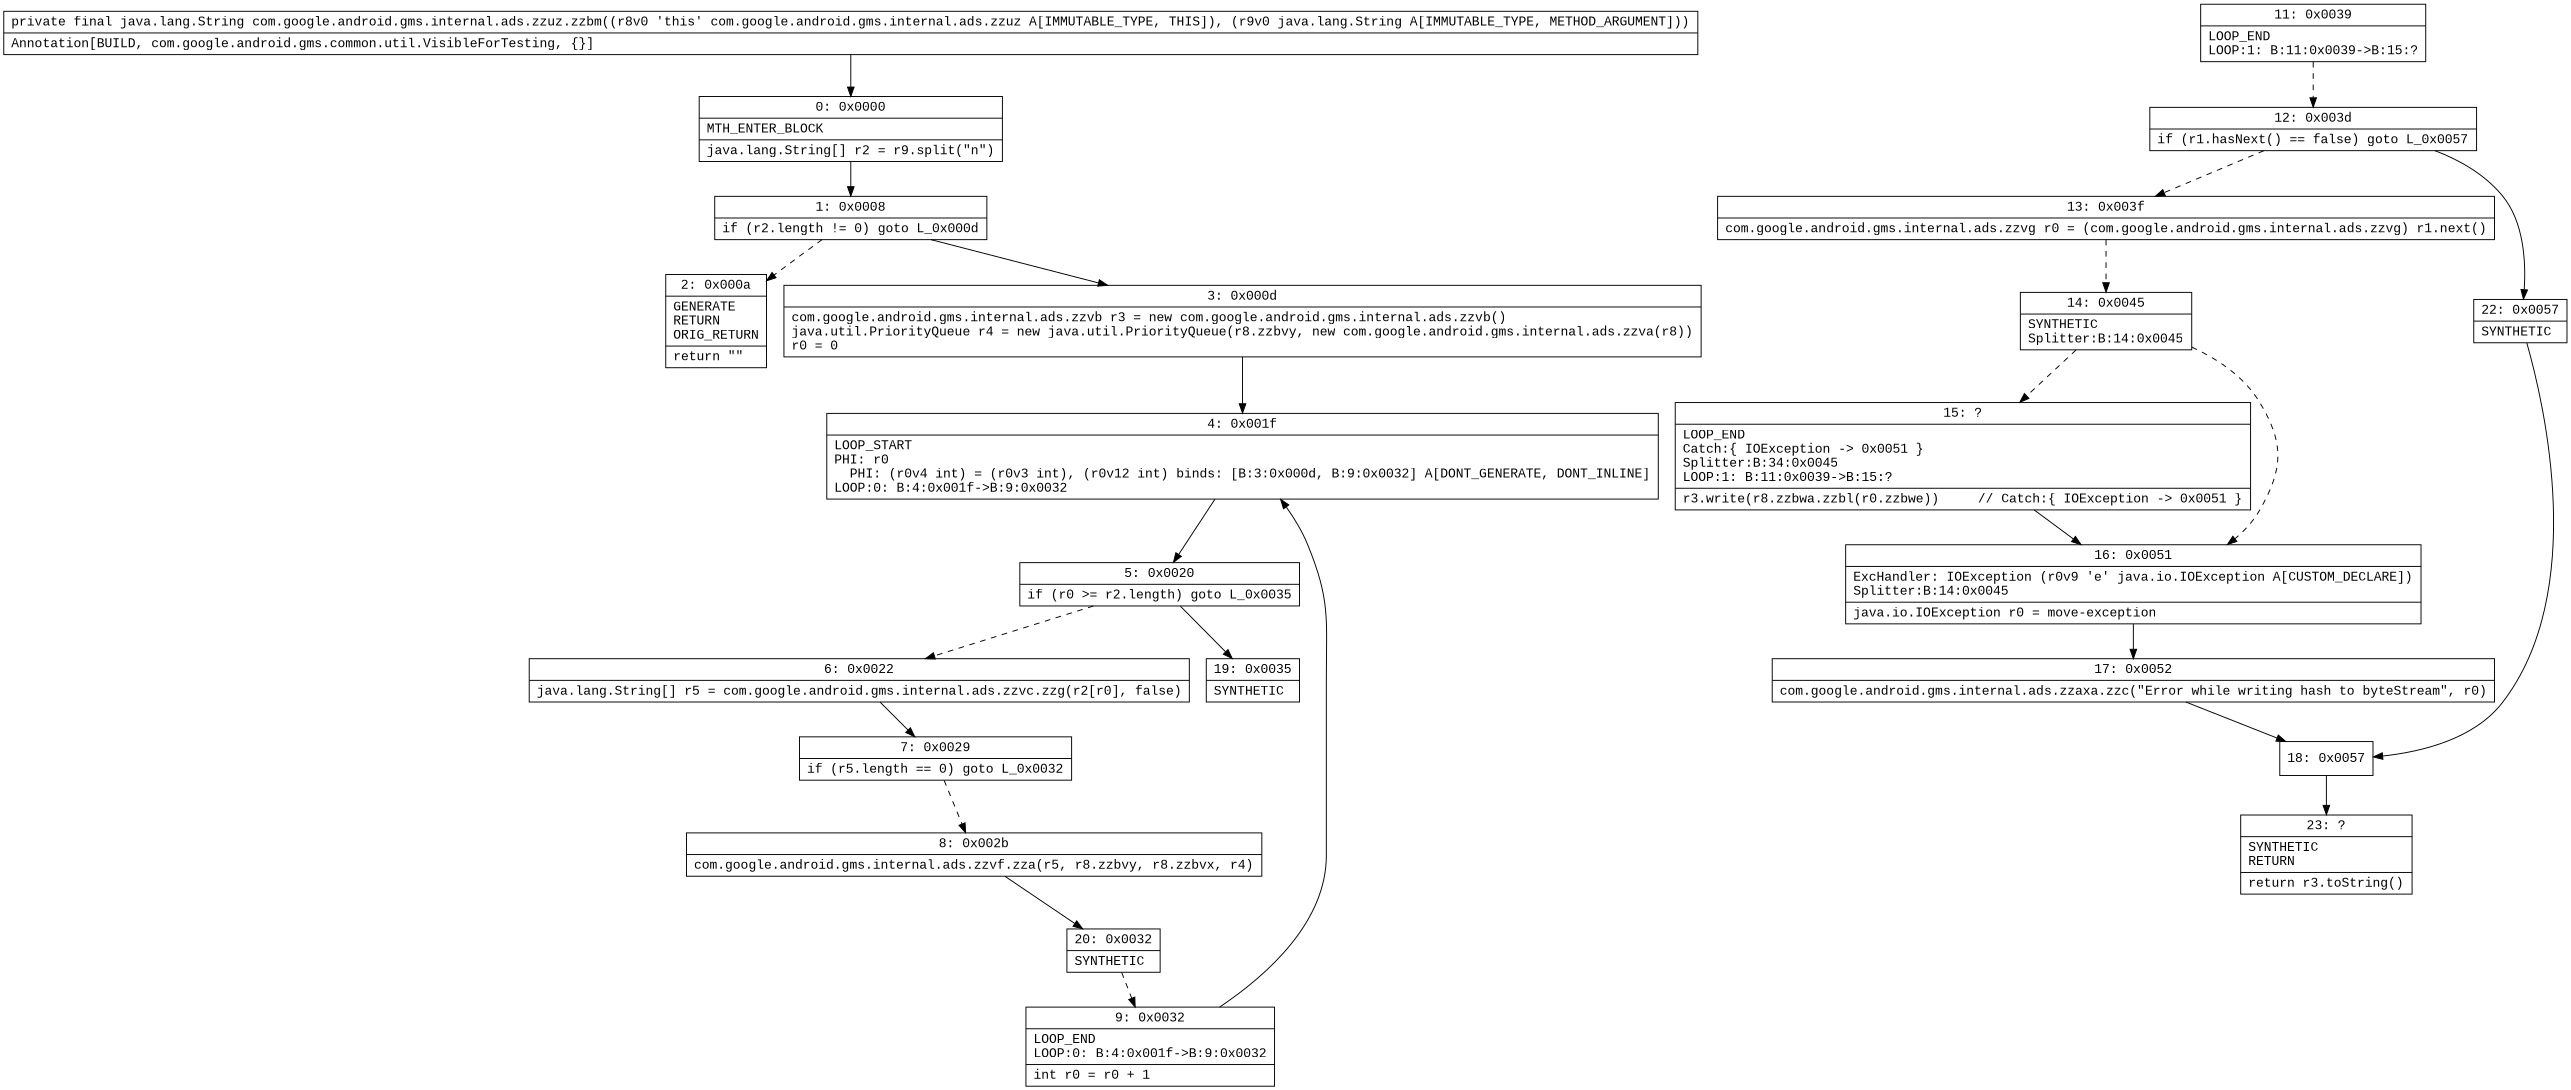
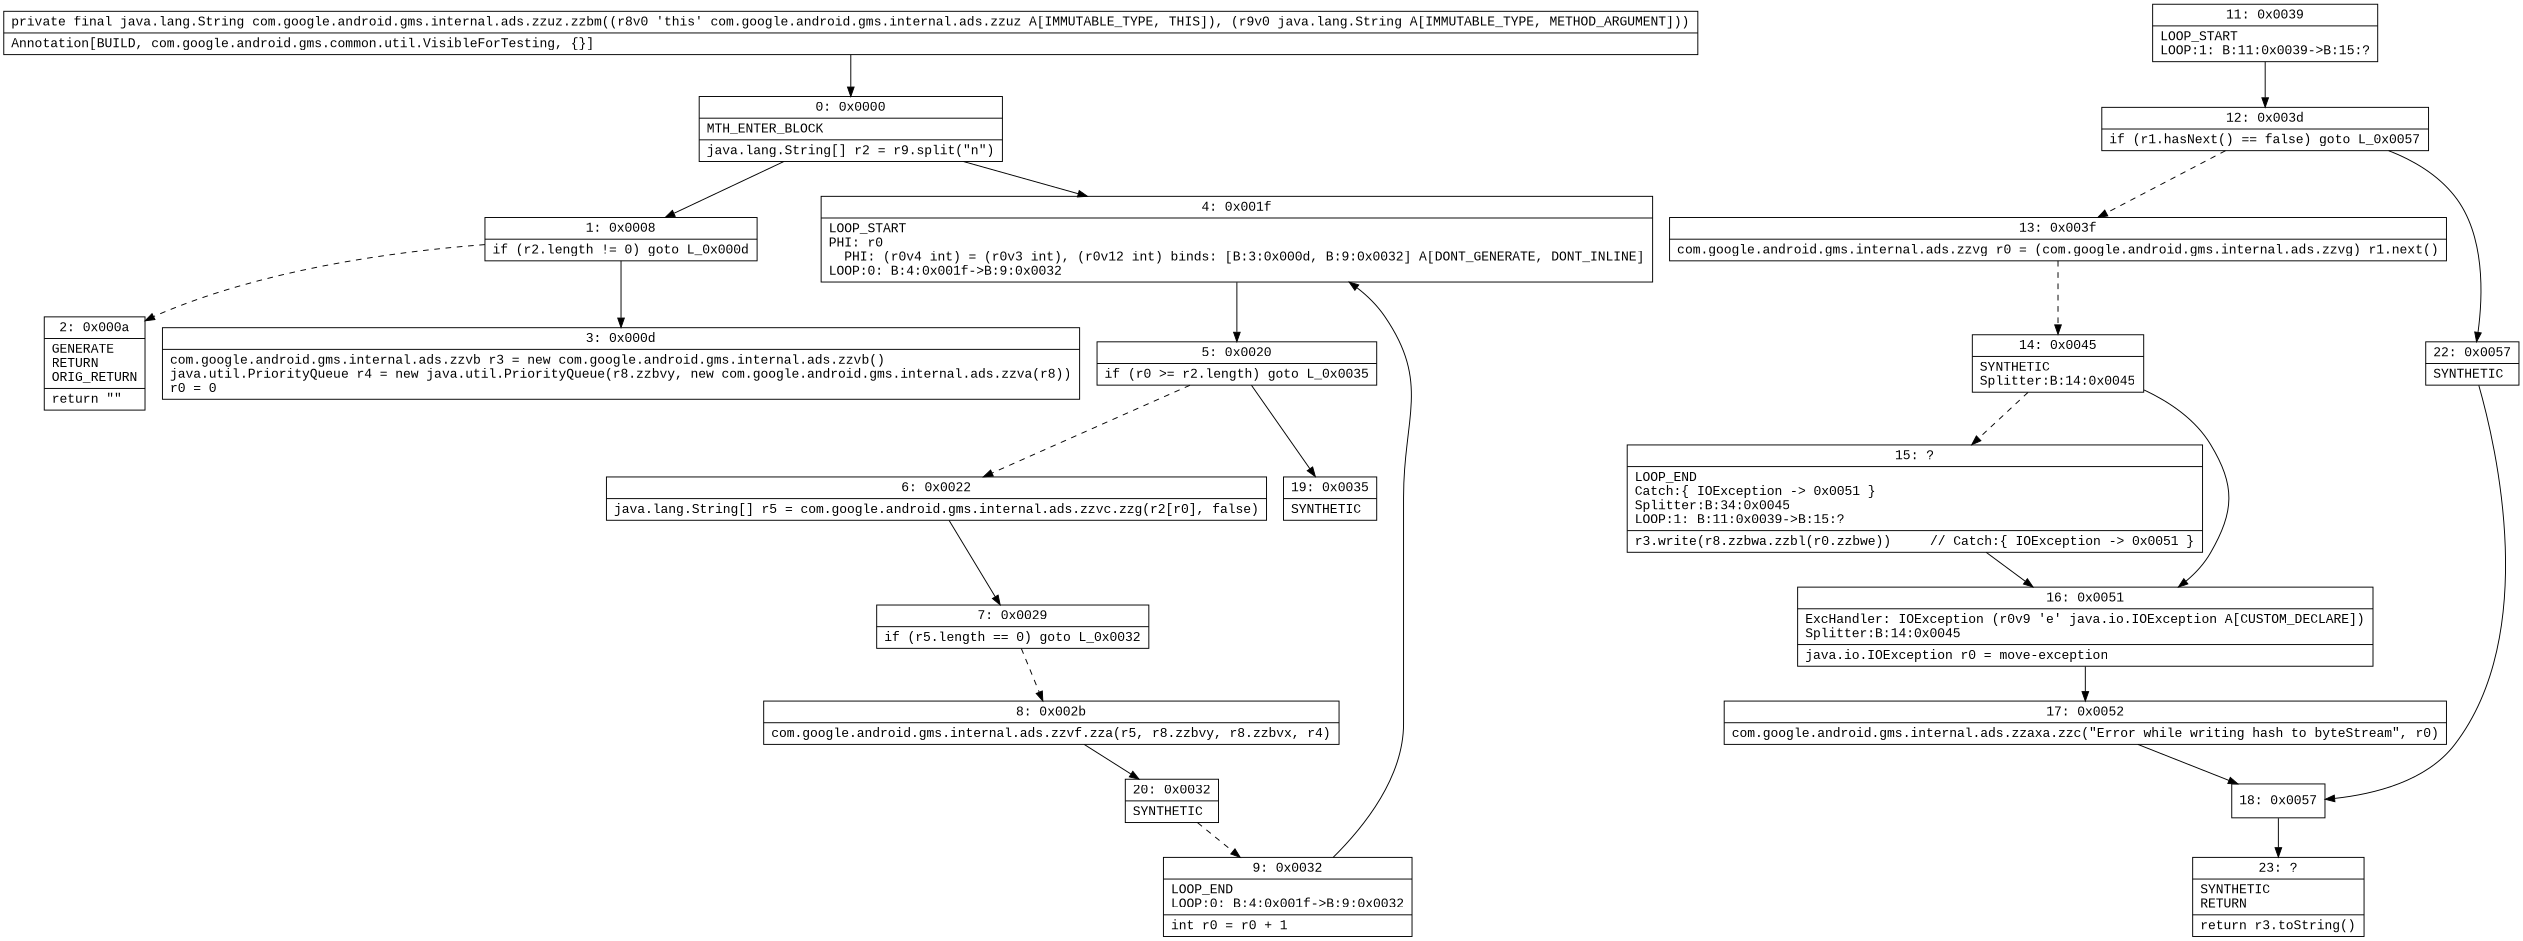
node "11: 0x0039": text "LOOP_END" -> "LOOP_START"
edge "11: 0x0039" -> "12: 0x003d": style dashed -> solid
edge "3: 0x000d" -> "4: 0x001f": now "0: 0x0000" -> "4: 0x001f"
edge "14: 0x0045" -> "16: 0x0051": style dashed -> solid
